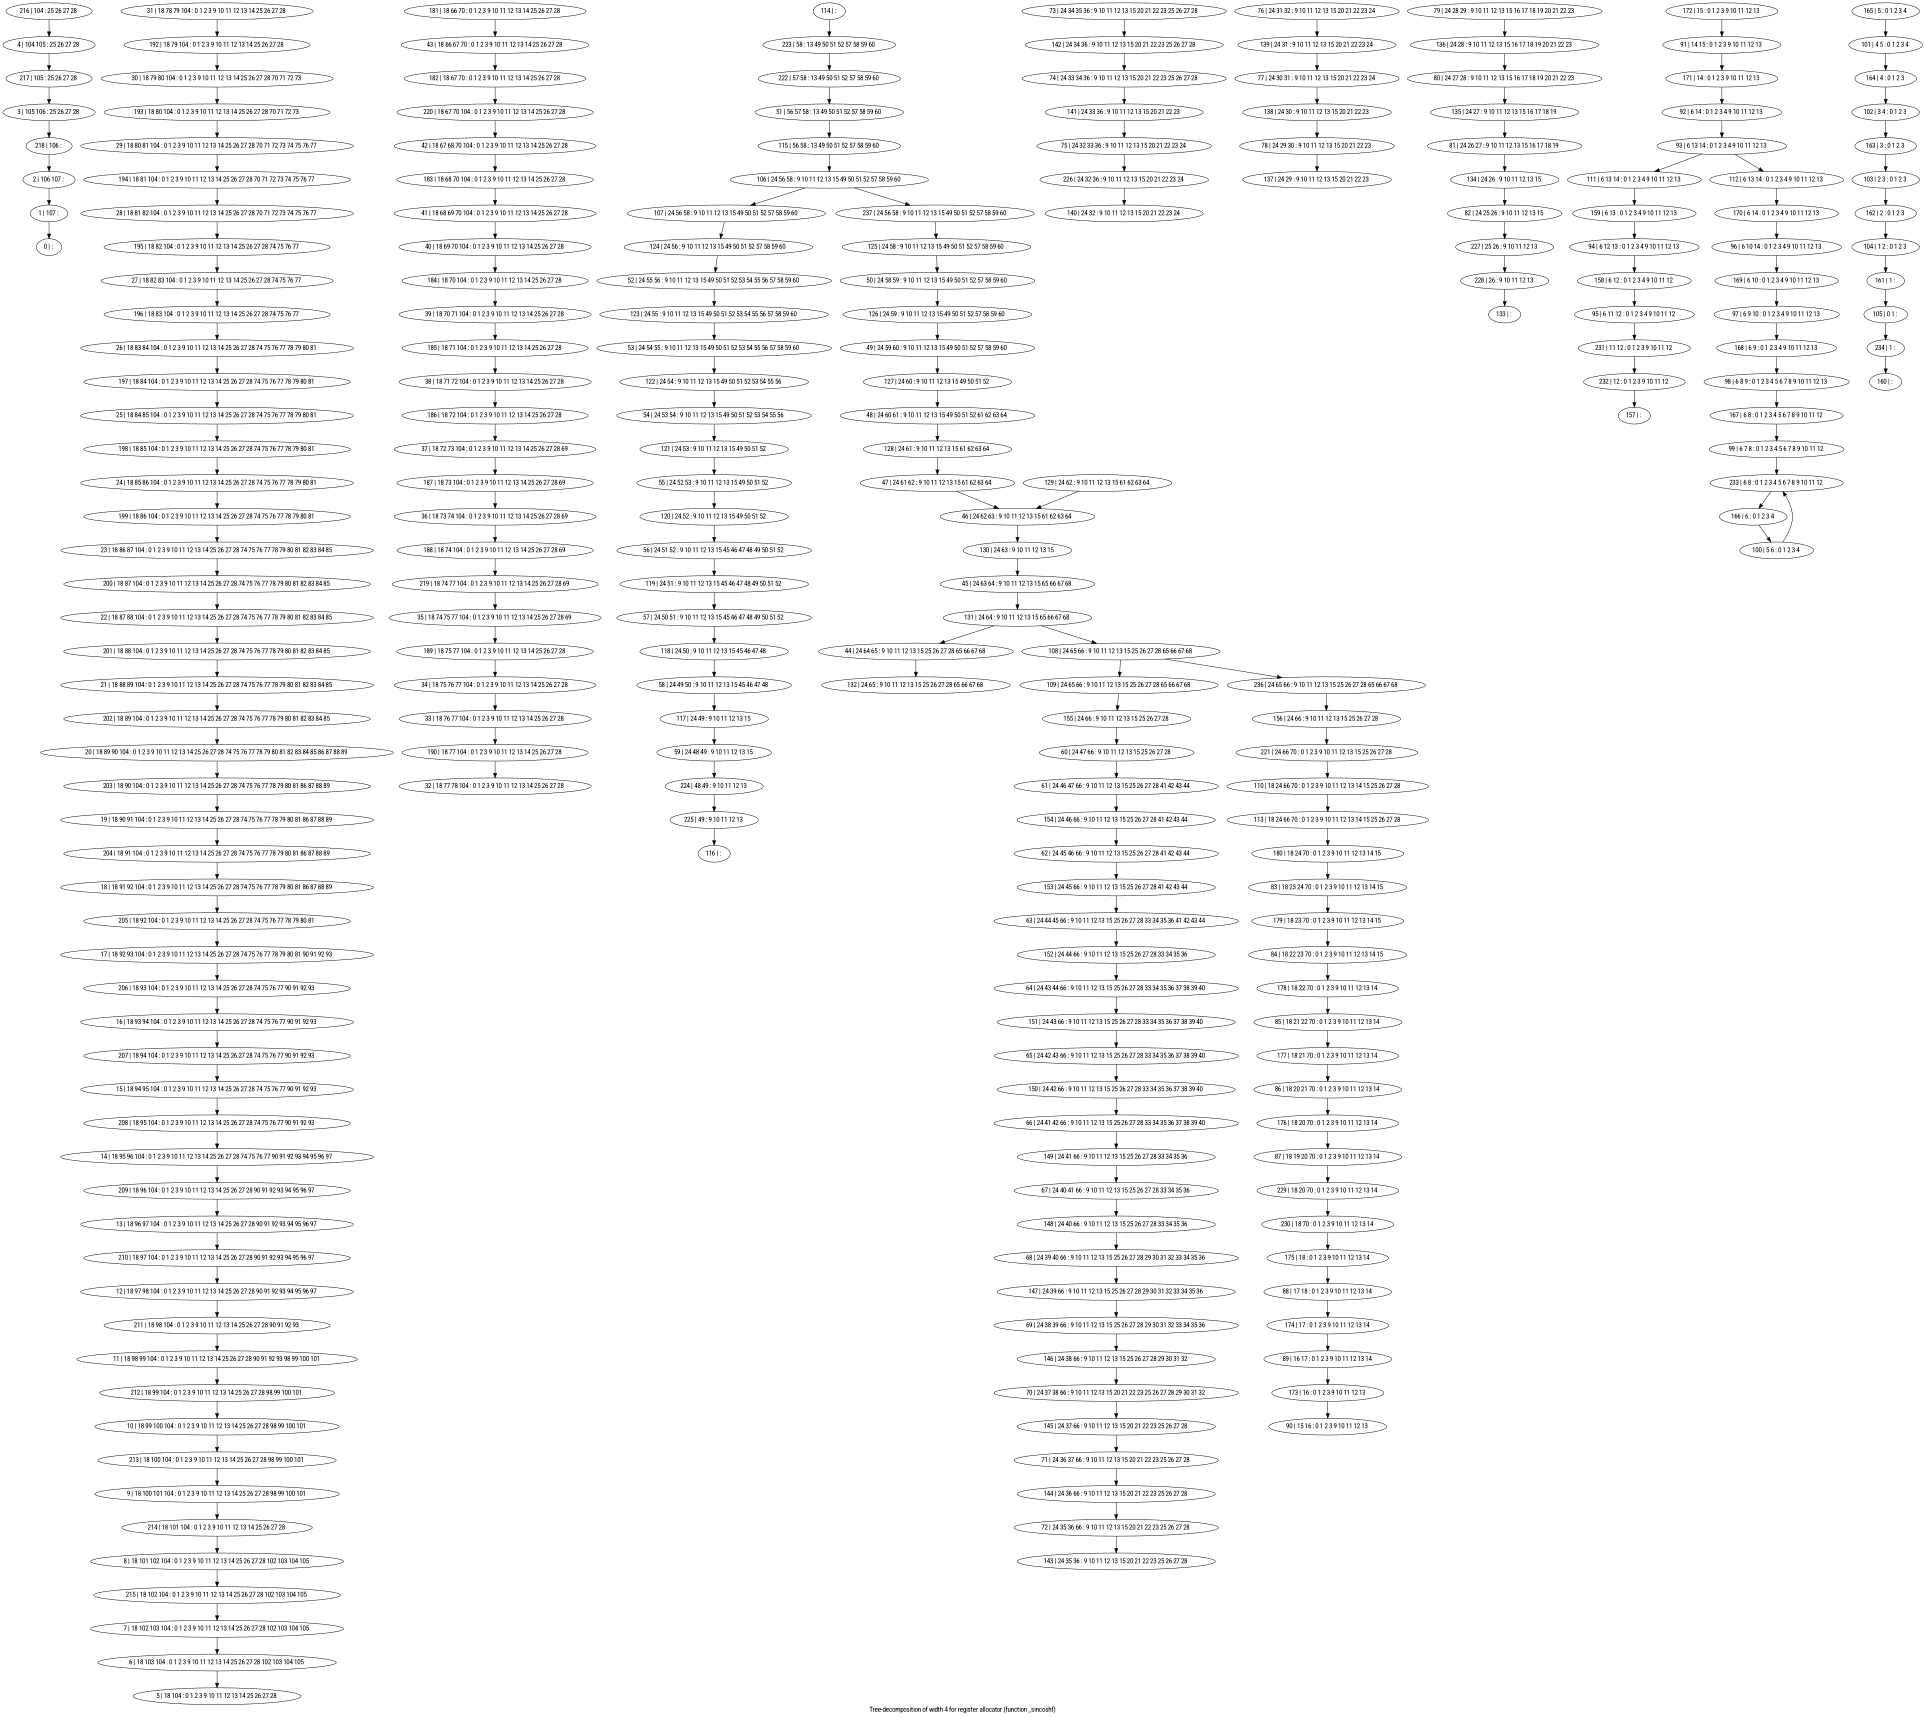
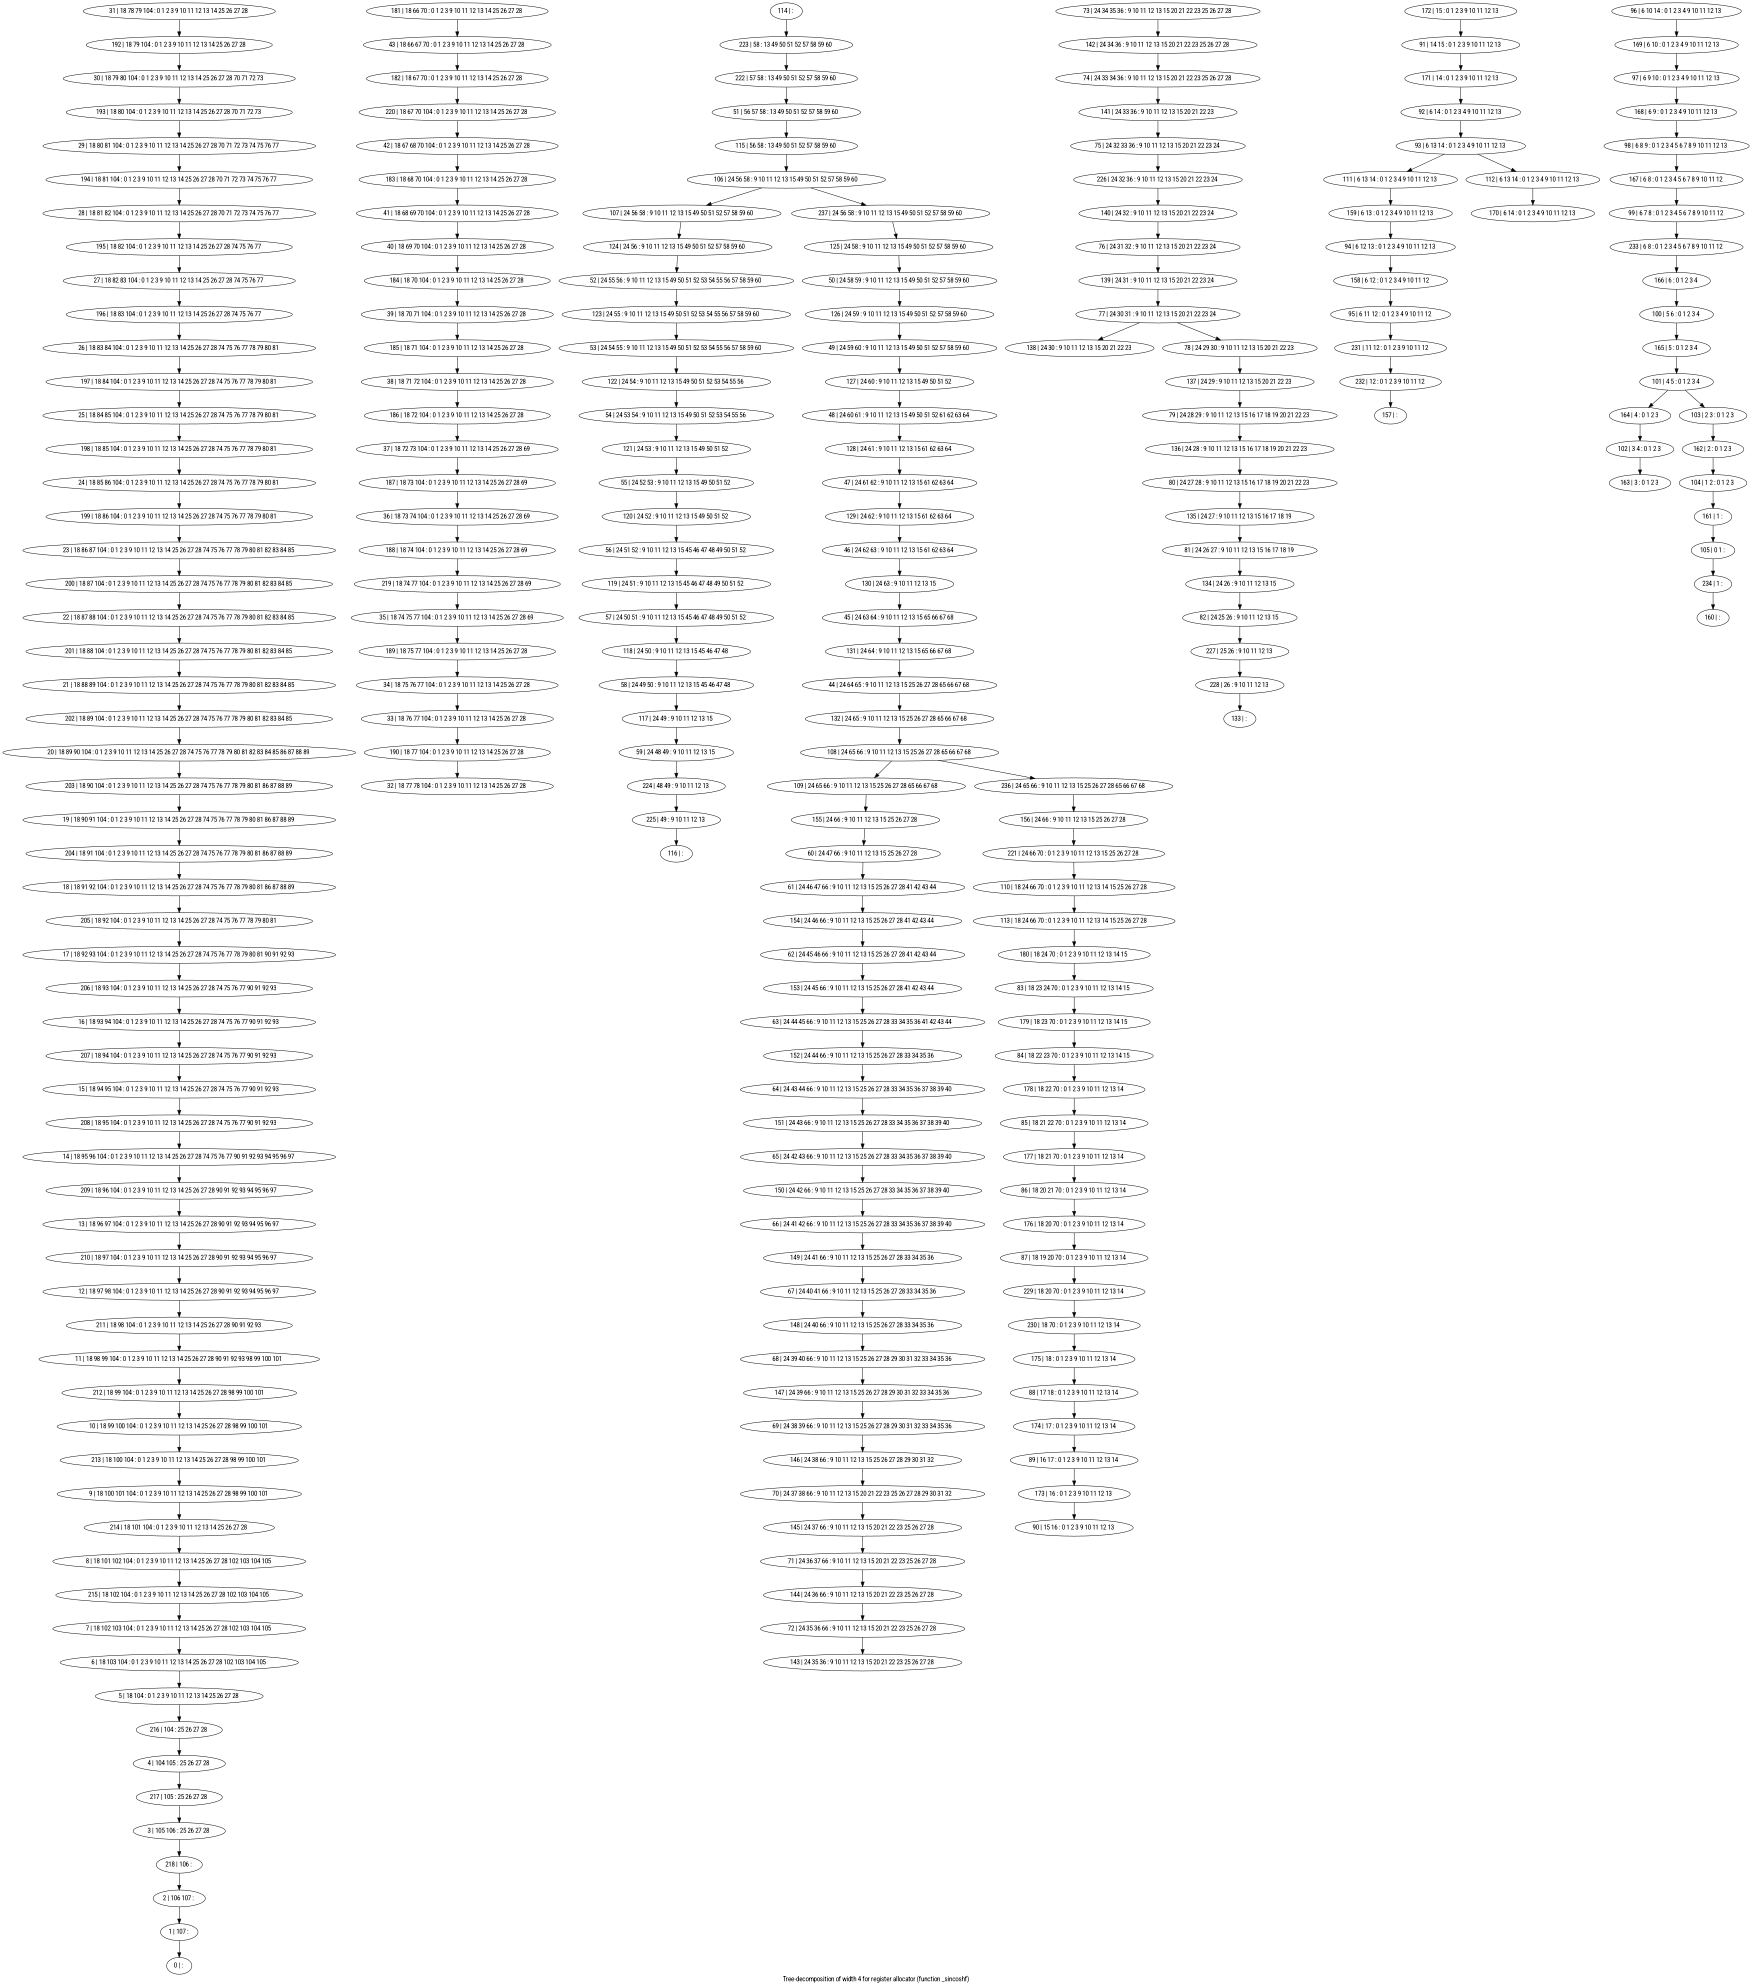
edge "138 | 24 30 : 9 10 11 12 13 15 20 21 22 23" -> "78 | 24 29 30 : 9 10 11 12 13 15 20 21 22 23": now "77 | 24 30 31 : 9 10 11 12 13 15 20 21 22 23 24" -> "78 | 24 29 30 : 9 10 11 12 13 15 20 21 22 23"
edge "163 | 3 : 0 1 2 3" -> "103 | 2 3 : 0 1 2 3": now "101 | 4 5 : 0 1 2 3 4" -> "103 | 2 3 : 0 1 2 3"
edge "140 | 24 32 : 9 10 11 12 13 15 20 21 22 23 24" -> "76 | 24 31 32 : 9 10 11 12 13 15 20 21 22 23 24": added
edge "170 | 6 14 : 0 1 2 3 4 9 10 11 12 13" -> "96 | 6 10 14 : 0 1 2 3 4 9 10 11 12 13": removed
edge "137 | 24 29 : 9 10 11 12 13 15 20 21 22 23" -> "79 | 24 28 29 : 9 10 11 12 13 15 16 17 18 19 20 21 22 23": added
edge "47 | 24 61 62 : 9 10 11 12 13 15 61 62 63 64" -> "46 | 24 62 63 : 9 10 11 12 13 15 61 62 63 64": now "47 | 24 61 62 : 9 10 11 12 13 15 61 62 63 64" -> "129 | 24 62 : 9 10 11 12 13 15 61 62 63 64"
edge "100 | 5 6 : 0 1 2 3 4" -> "233 | 6 8 : 0 1 2 3 4 5 6 7 8 9 10 11 12": now "100 | 5 6 : 0 1 2 3 4" -> "165 | 5 : 0 1 2 3 4"
edge "131 | 24 64 : 9 10 11 12 13 15 65 66 67 68" -> "108 | 24 65 66 : 9 10 11 12 13 15 25 26 27 28 65 66 67 68": now "132 | 24 65 : 9 10 11 12 13 15 25 26 27 28 65 66 67 68" -> "108 | 24 65 66 : 9 10 11 12 13 15 25 26 27 28 65 66 67 68"
edge "5 | 18 104 : 0 1 2 3 9 10 11 12 13 14 25 26 27 28" -> "216 | 104 : 25 26 27 28": added
